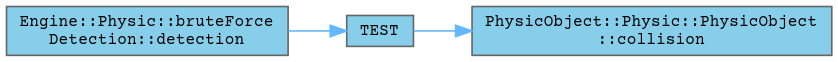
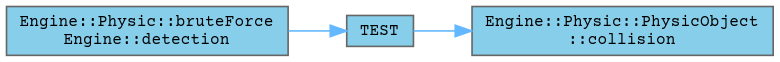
node "Engine::Physic::bruteForce Detection::detection": label "Engine::Physic::bruteForce Detection::detection" -> "Engine::Physic::bruteForce Engine::detection"
node "PhysicObject::Physic::PhysicObject ::collision": label "PhysicObject::Physic::PhysicObject ::collision" -> "Engine::Physic::PhysicObject ::collision"
